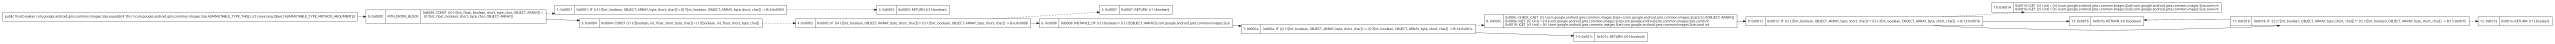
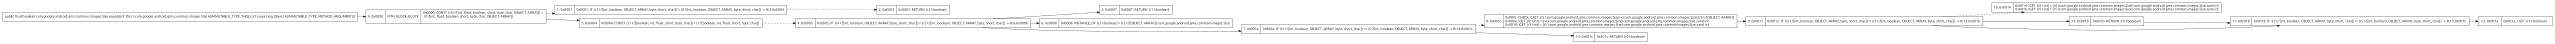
node "0: 0x0000": text "MTH_ENTER_BLOCK" -> "MTH_BLOCK_BLOCK"
edge "4: 0x0005" -> "5: 0x0007": style dashed -> solid
edge "11: 0x0018" -> "13: 0x001b": reversed
node "12: 0x001a": text "0x001a: RETURN  (r1 I:boolean)" -> "0x001a: CAST  (r1 I:boolean)"
edge "6: 0x0008" -> "7: 0x000a": now "4: 0x0005" -> "7: 0x000a"
